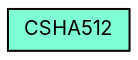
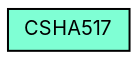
node "CSHA512": label "CSHA512" -> "CSHA517"
